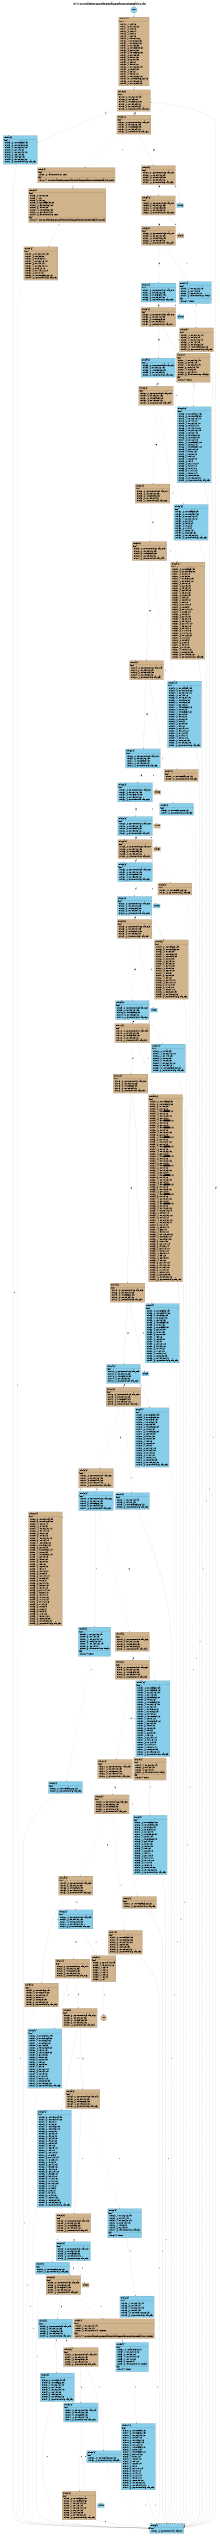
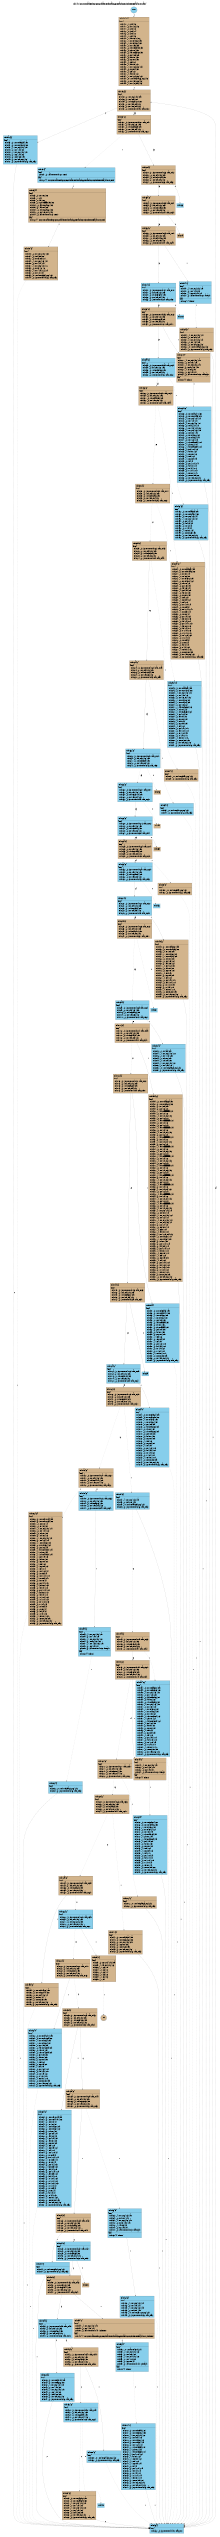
node "0x401cf1 [5]": fillcolor tan -> skyblue
edge "0x4017be [28]" -> "0x4017da [28]": now "0x4021f1 [25]" -> "0x4017da [28]"
